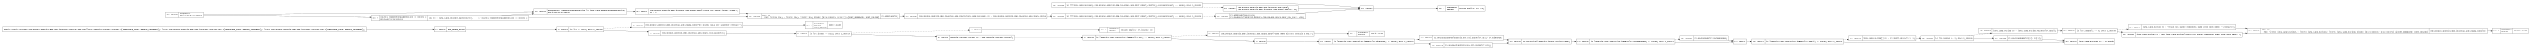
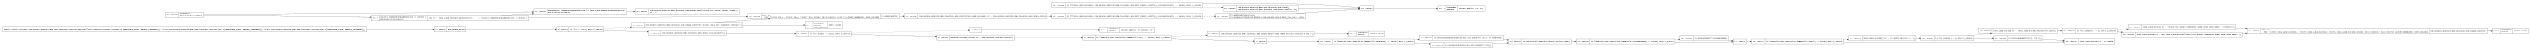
node "44: ?": text "SYNTHETIC" -> "ARGUMENT"
edge "36: 0x00c3" -> "30: 0x009d": now "2: 0x0005" -> "30: 0x009d"
node "42: ?": text "zzdjk false" -> "return false"
node "26: 0x0091": text "java.lang.Boolean r0 = r7.zzdjk" -> "java.lang.String r0 = r7.zzdjk"
